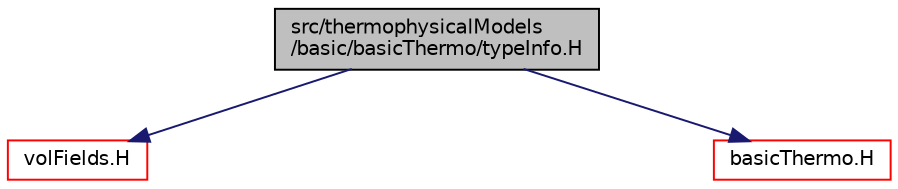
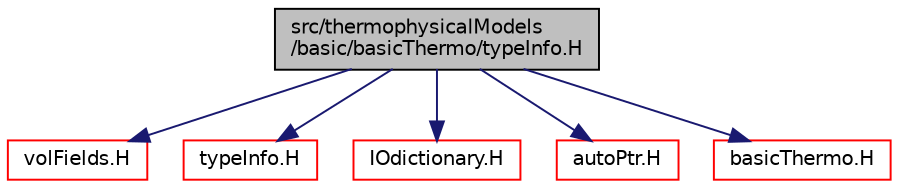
node "typeInfo.H": added
node "IOdictionary.H": added
node "autoPtr.H": added
